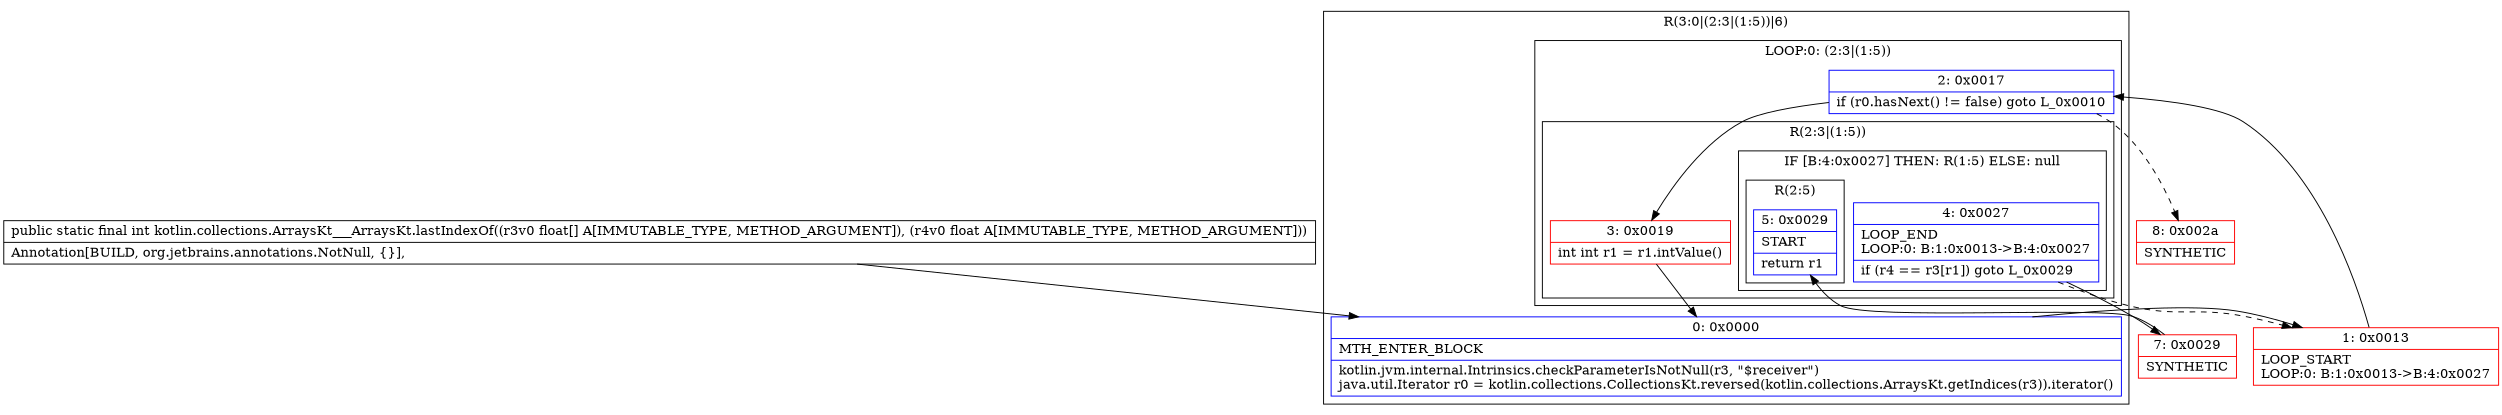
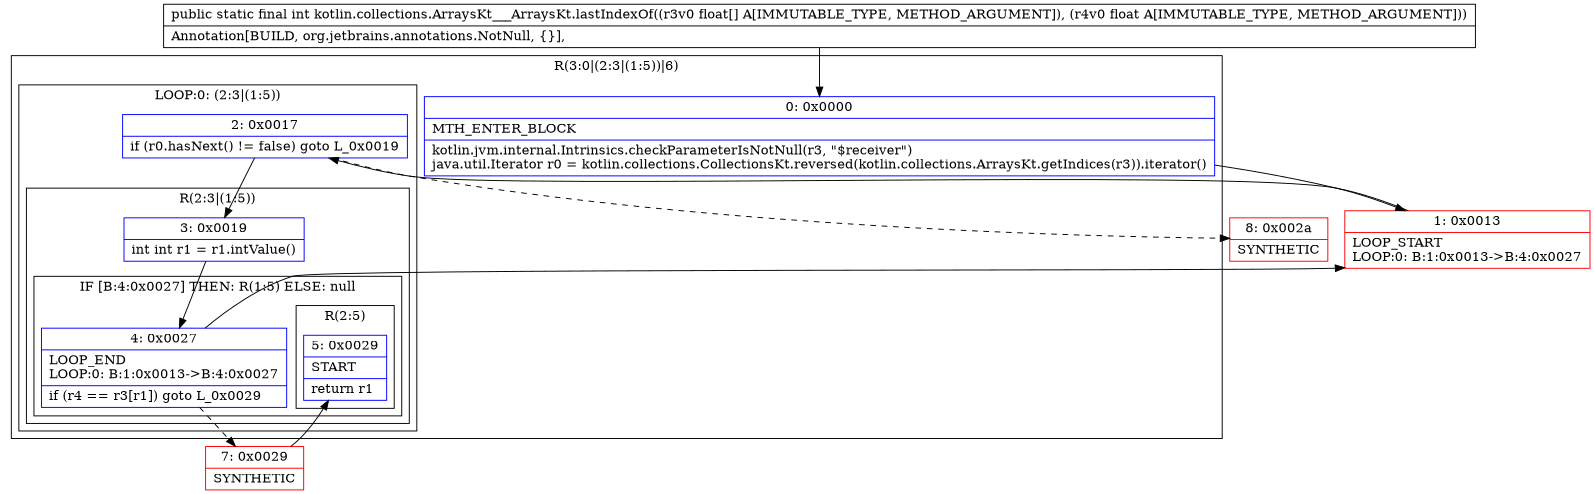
node "2: 0x0017": text "if (r0.hasNext() != false) goto L_0x0010" -> "if (r0.hasNext() != false) goto L_0x0019"
node "3: 0x0019": color red -> blue
edge "3: 0x0019" -> "0: 0x0000": now "3: 0x0019" -> "4: 0x0027"
edge "4: 0x0027" -> "7: 0x0029": style solid -> dashed
edge "4: 0x0027" -> "1: 0x0013": style dashed -> solid
